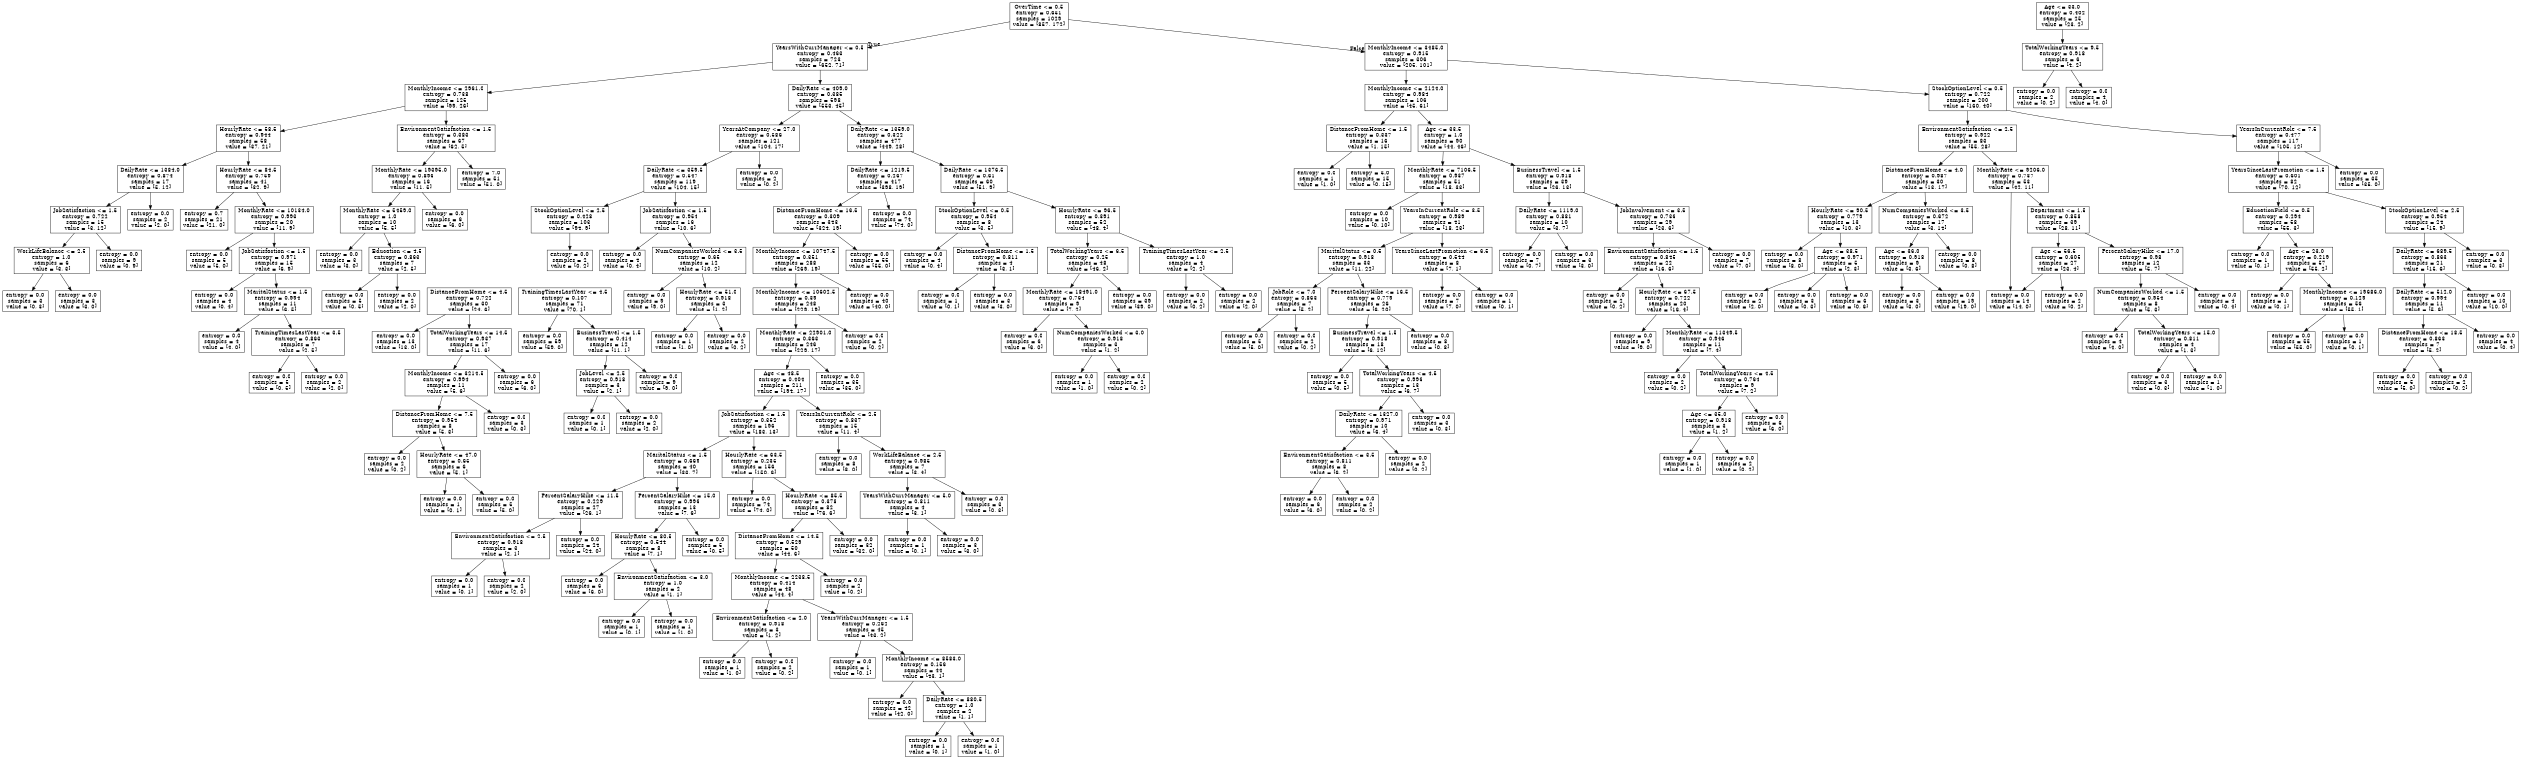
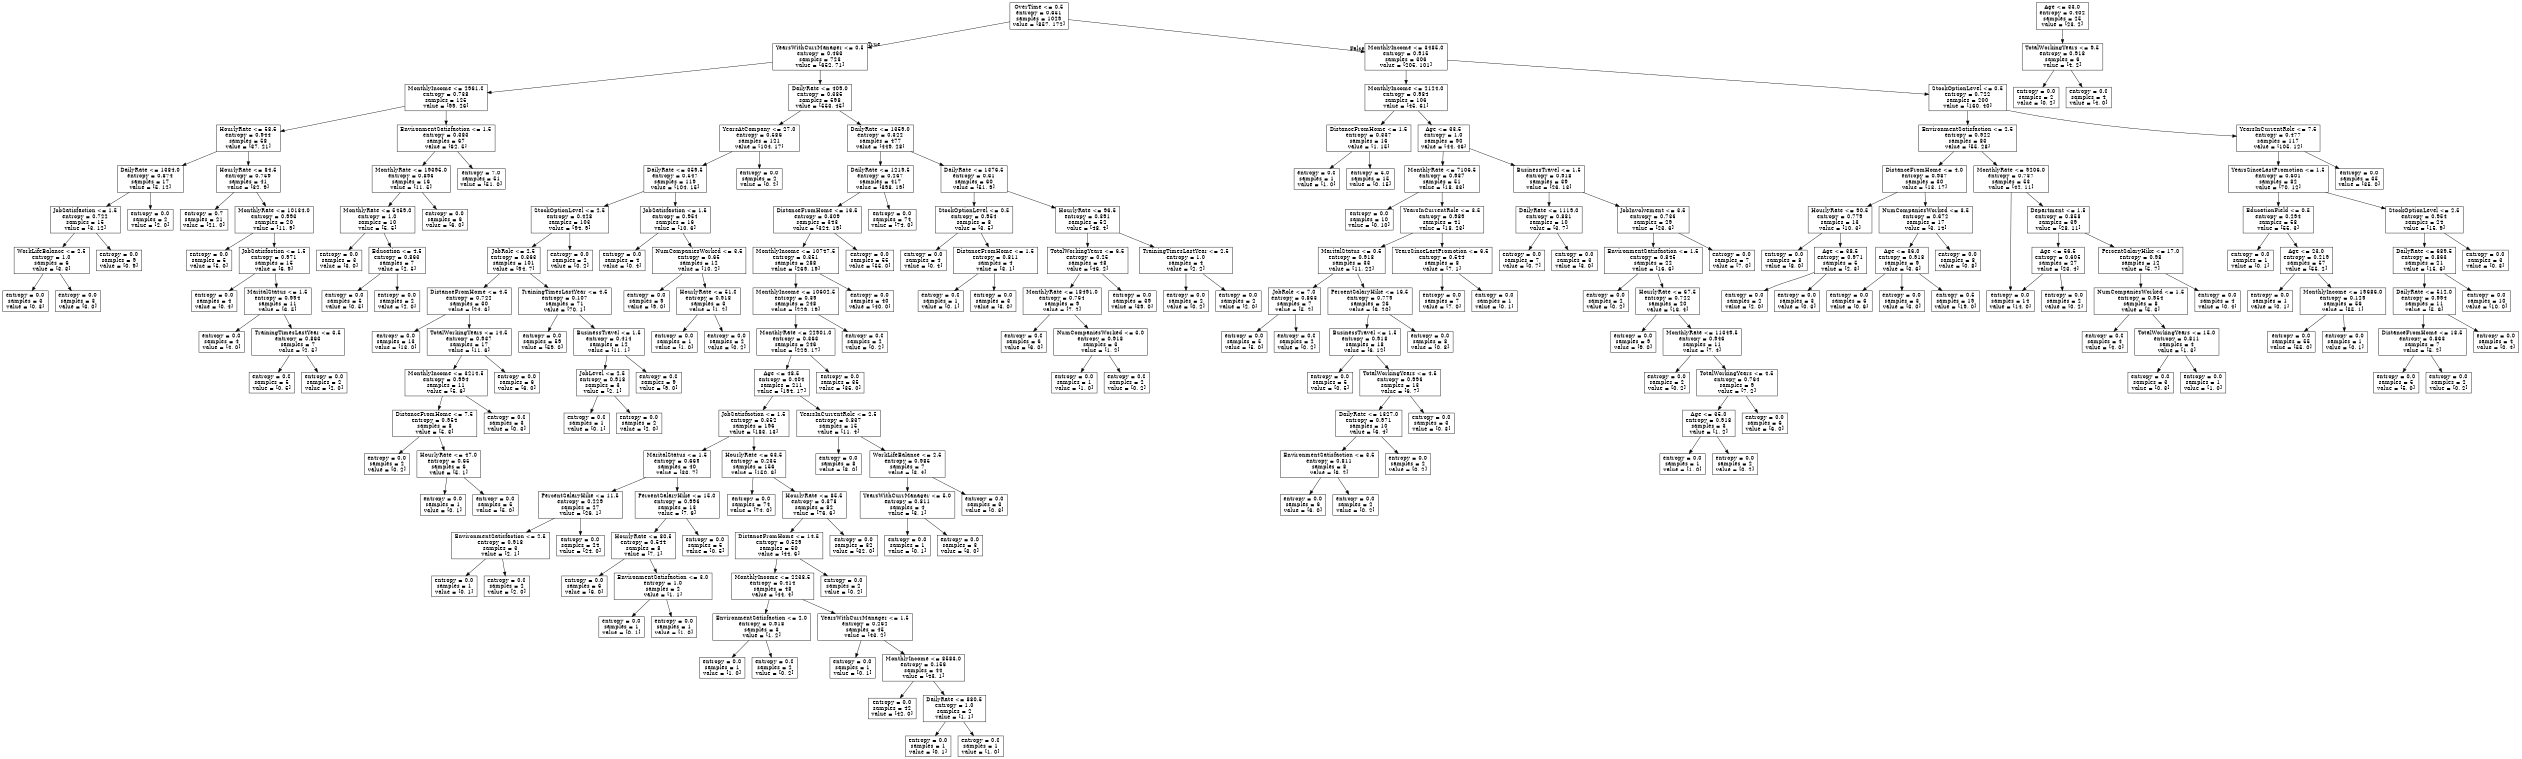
node "JobRole <= 2.5 entropy = 0.363 samples = 101 value = [94, 7]": added
edge "Age <= 38.5 entropy = 0.971 samples = 5 value = [2, 3]" -> "entropy = 0.0 samples = 6 value = [0, 6]": now "Age <= 36.0 entropy = 0.918 samples = 9 value = [3, 6]" -> "entropy = 0.0 samples = 6 value = [0, 6]"
node "entropy = 0.0 samples = 19 value = [19, 0]": label "entropy = 0.0 samples = 19 value = [19, 0]" -> "entropy = 0.5 samples = 19 value = [19, 0]"
